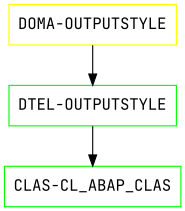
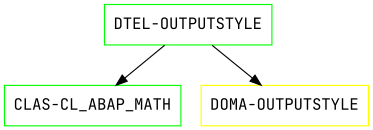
edge "DOMA-OUTPUTSTYLE" -> "DTEL-OUTPUTSTYLE": reversed
node "CLAS-CL_ABAP_CLAS": label "CLAS-CL_ABAP_CLAS" -> "CLAS-CL_ABAP_MATH"
